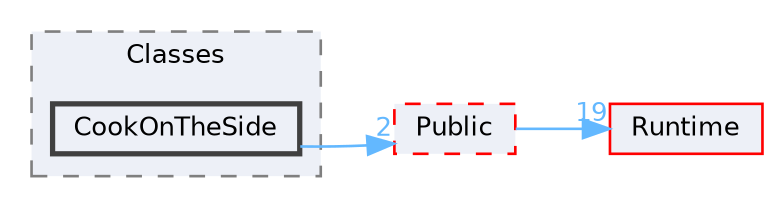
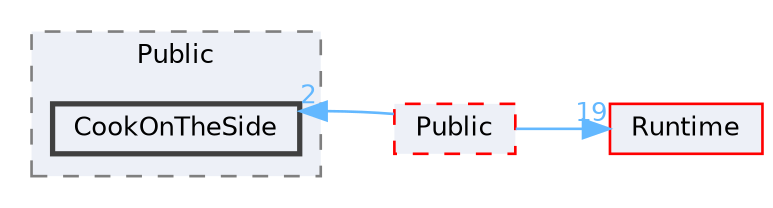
cluster "Classes": label "Classes" -> "Public"
edge "CookOnTheSide" -> "Public": reversed
